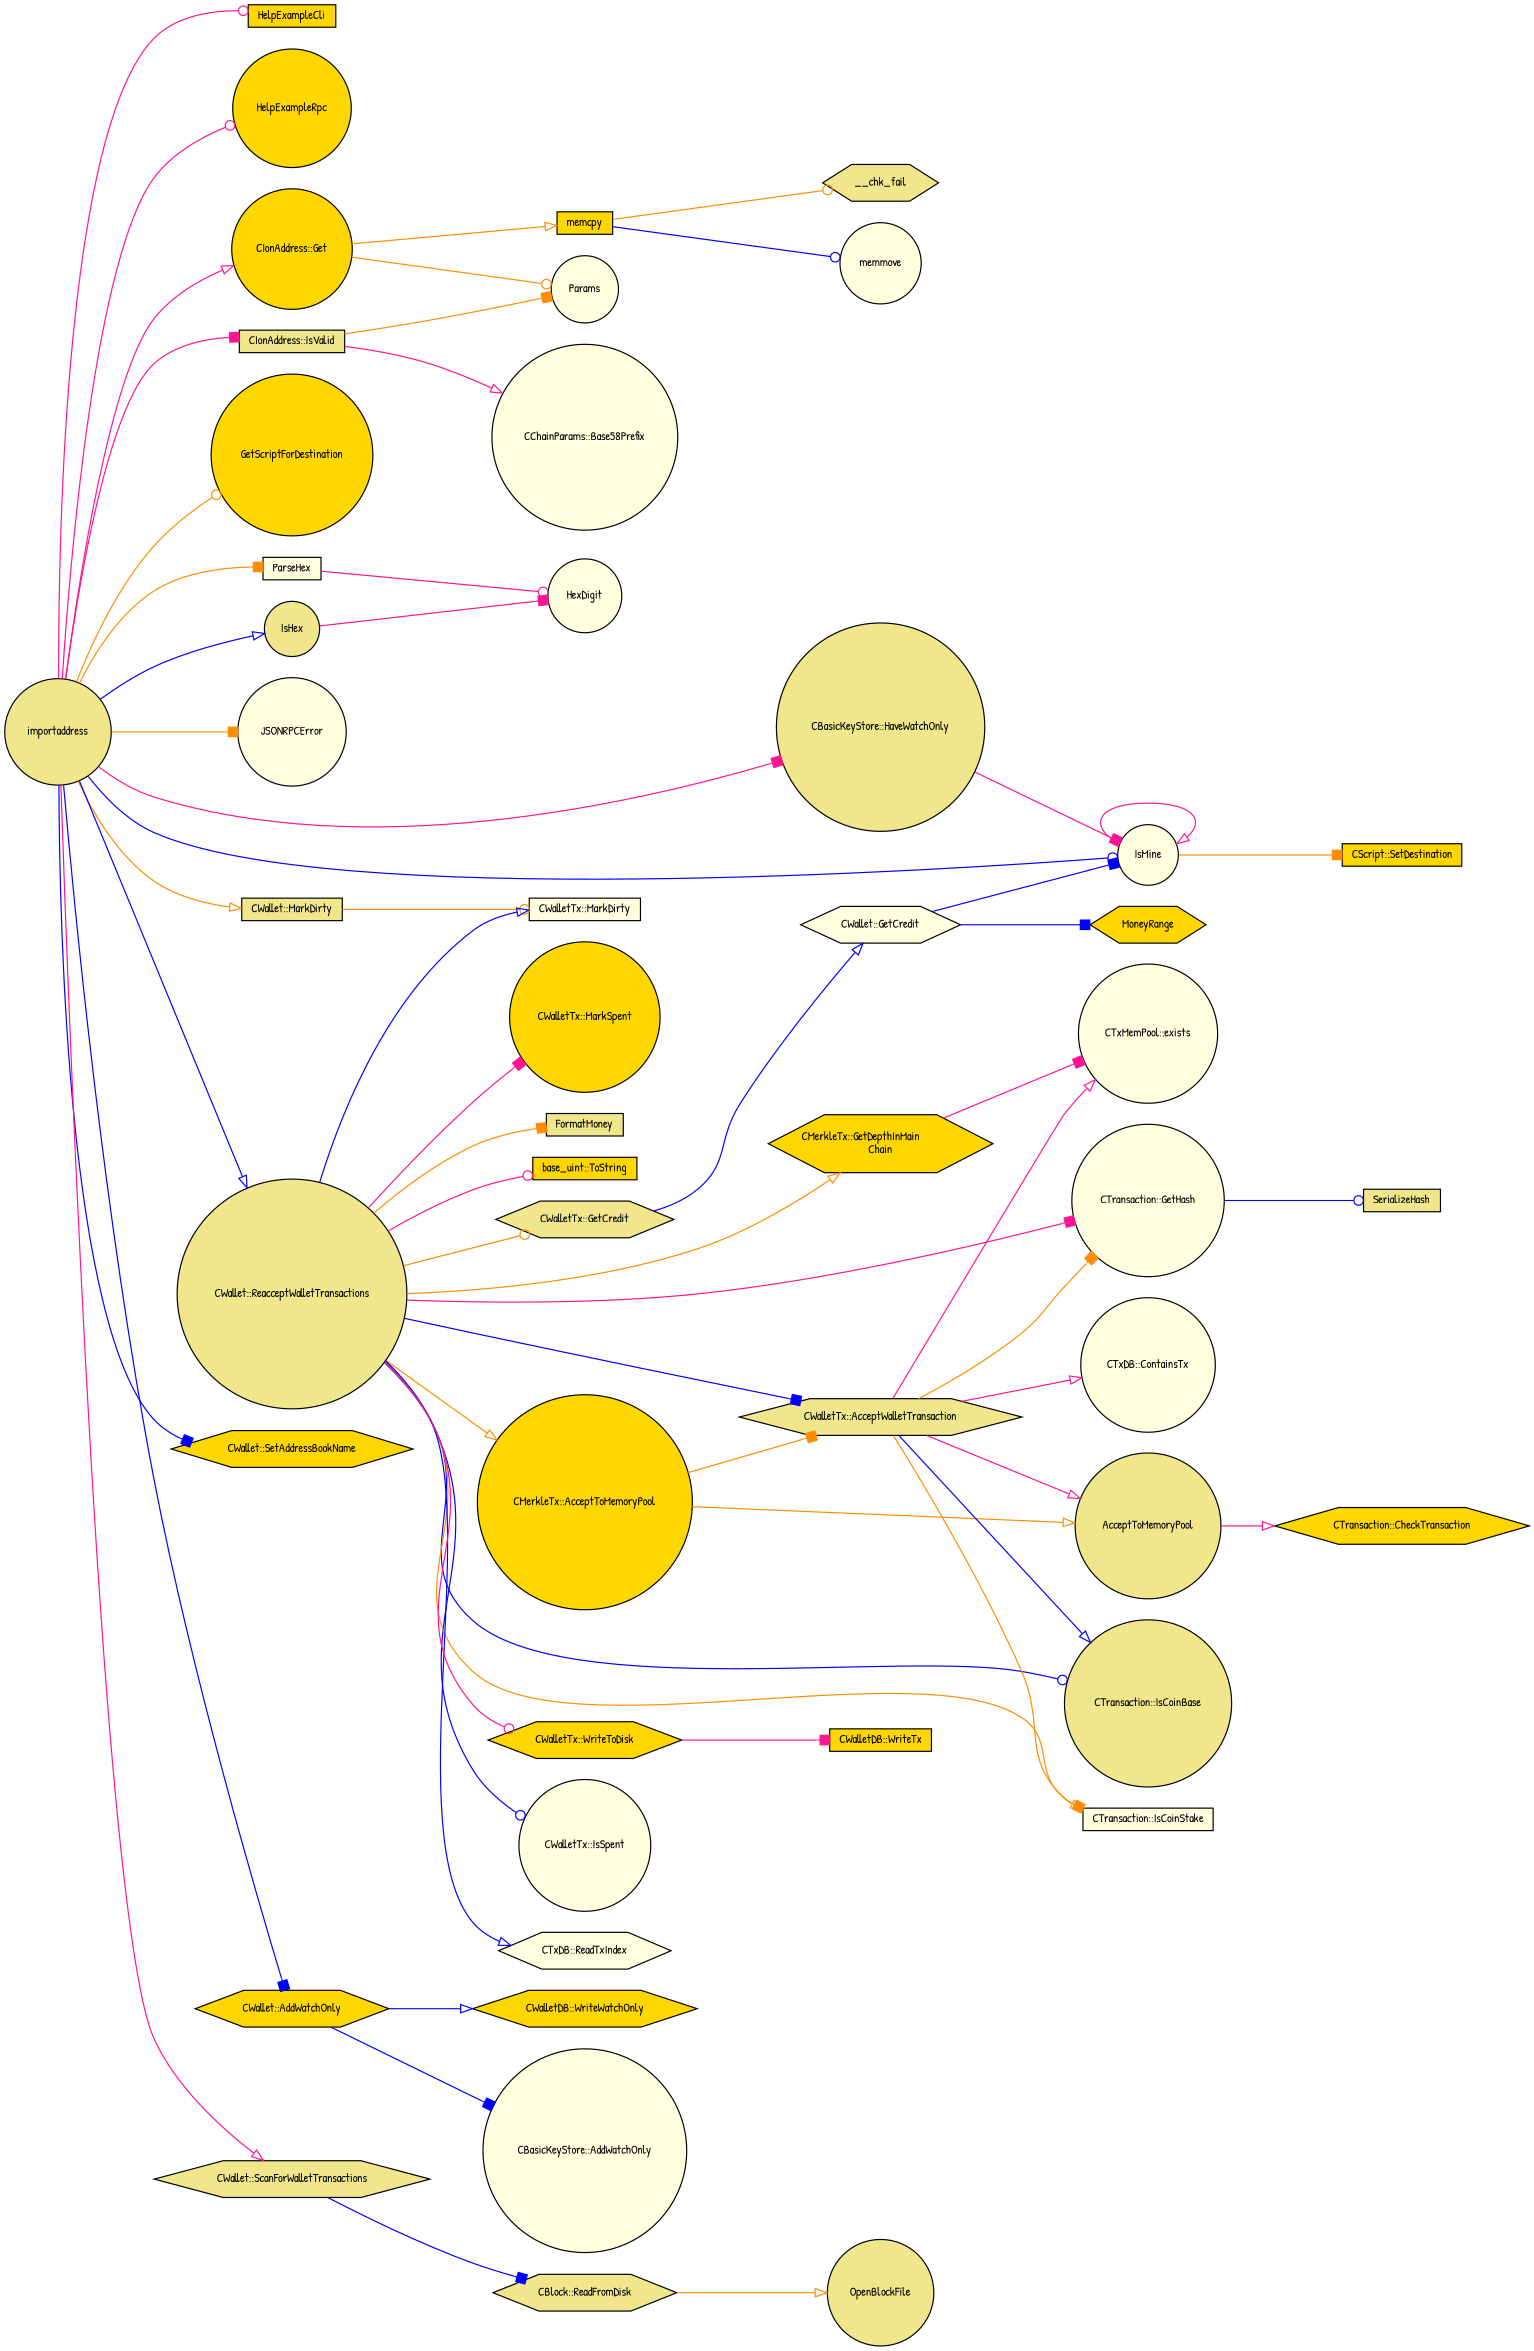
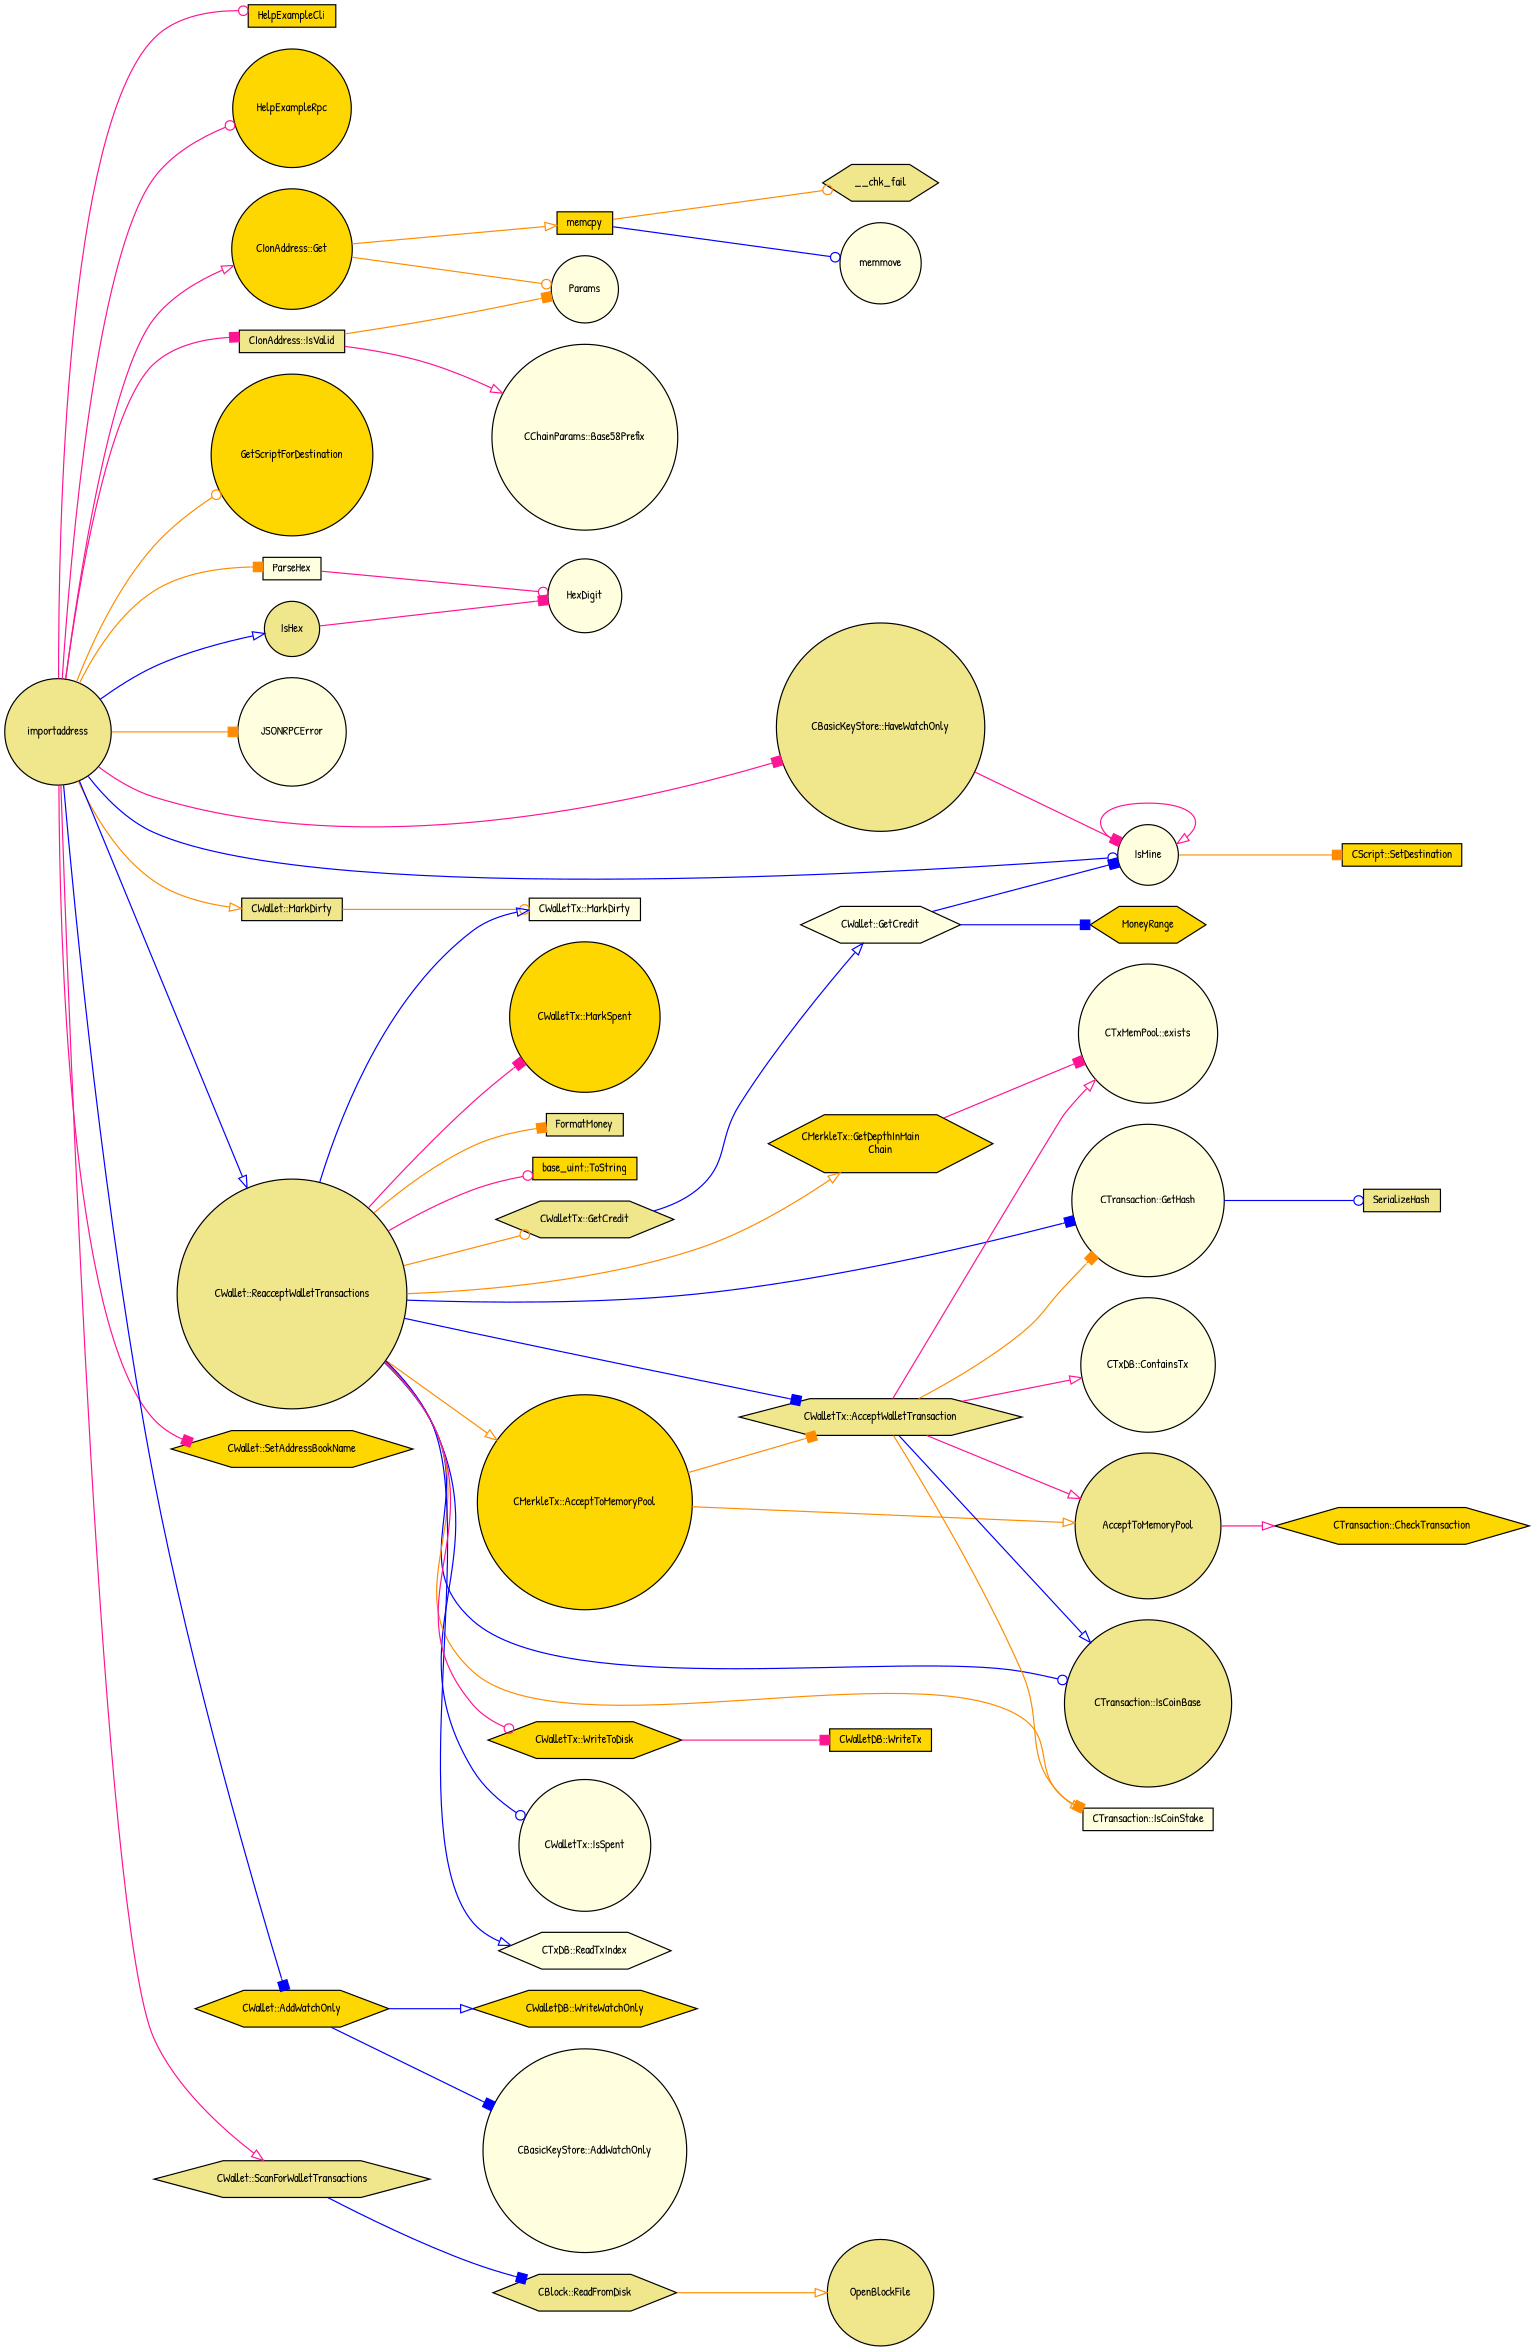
edge "importaddress" -> "CWallet::SetAddressBookName": color blue -> deeppink
edge "CWallet::ReacceptWalletTransactions" -> "CTransaction::GetHash": color deeppink -> blue
